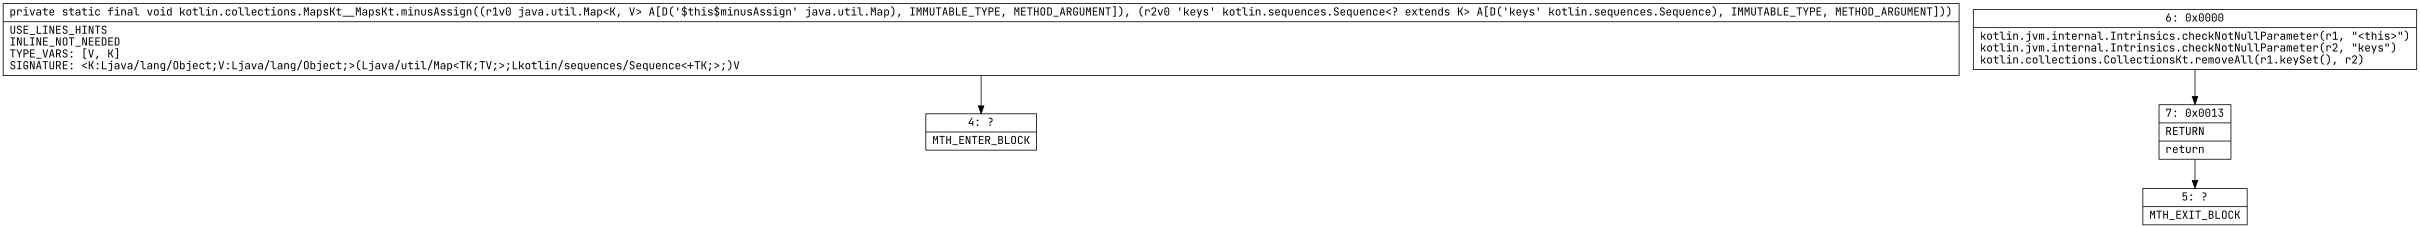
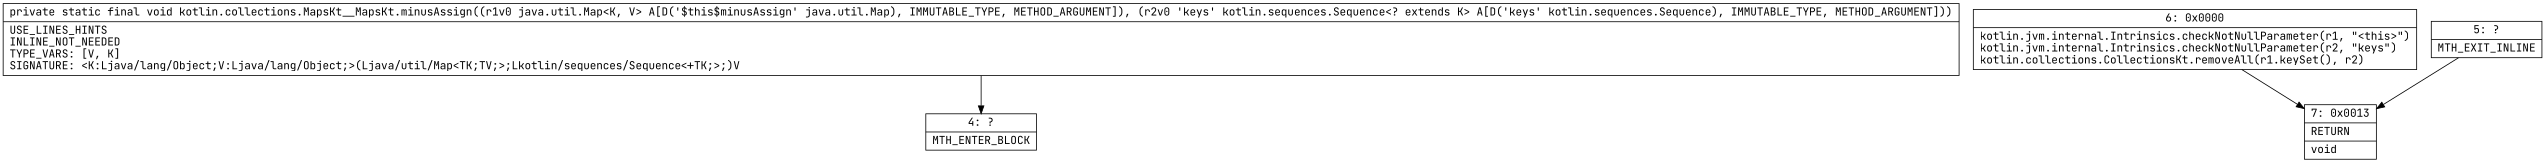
node "7: 0x0013": text "return" -> "void"
edge "7: 0x0013" -> "5: ?": reversed
node "5: ?": text "MTH_EXIT_BLOCK" -> "MTH_EXIT_INLINE"
